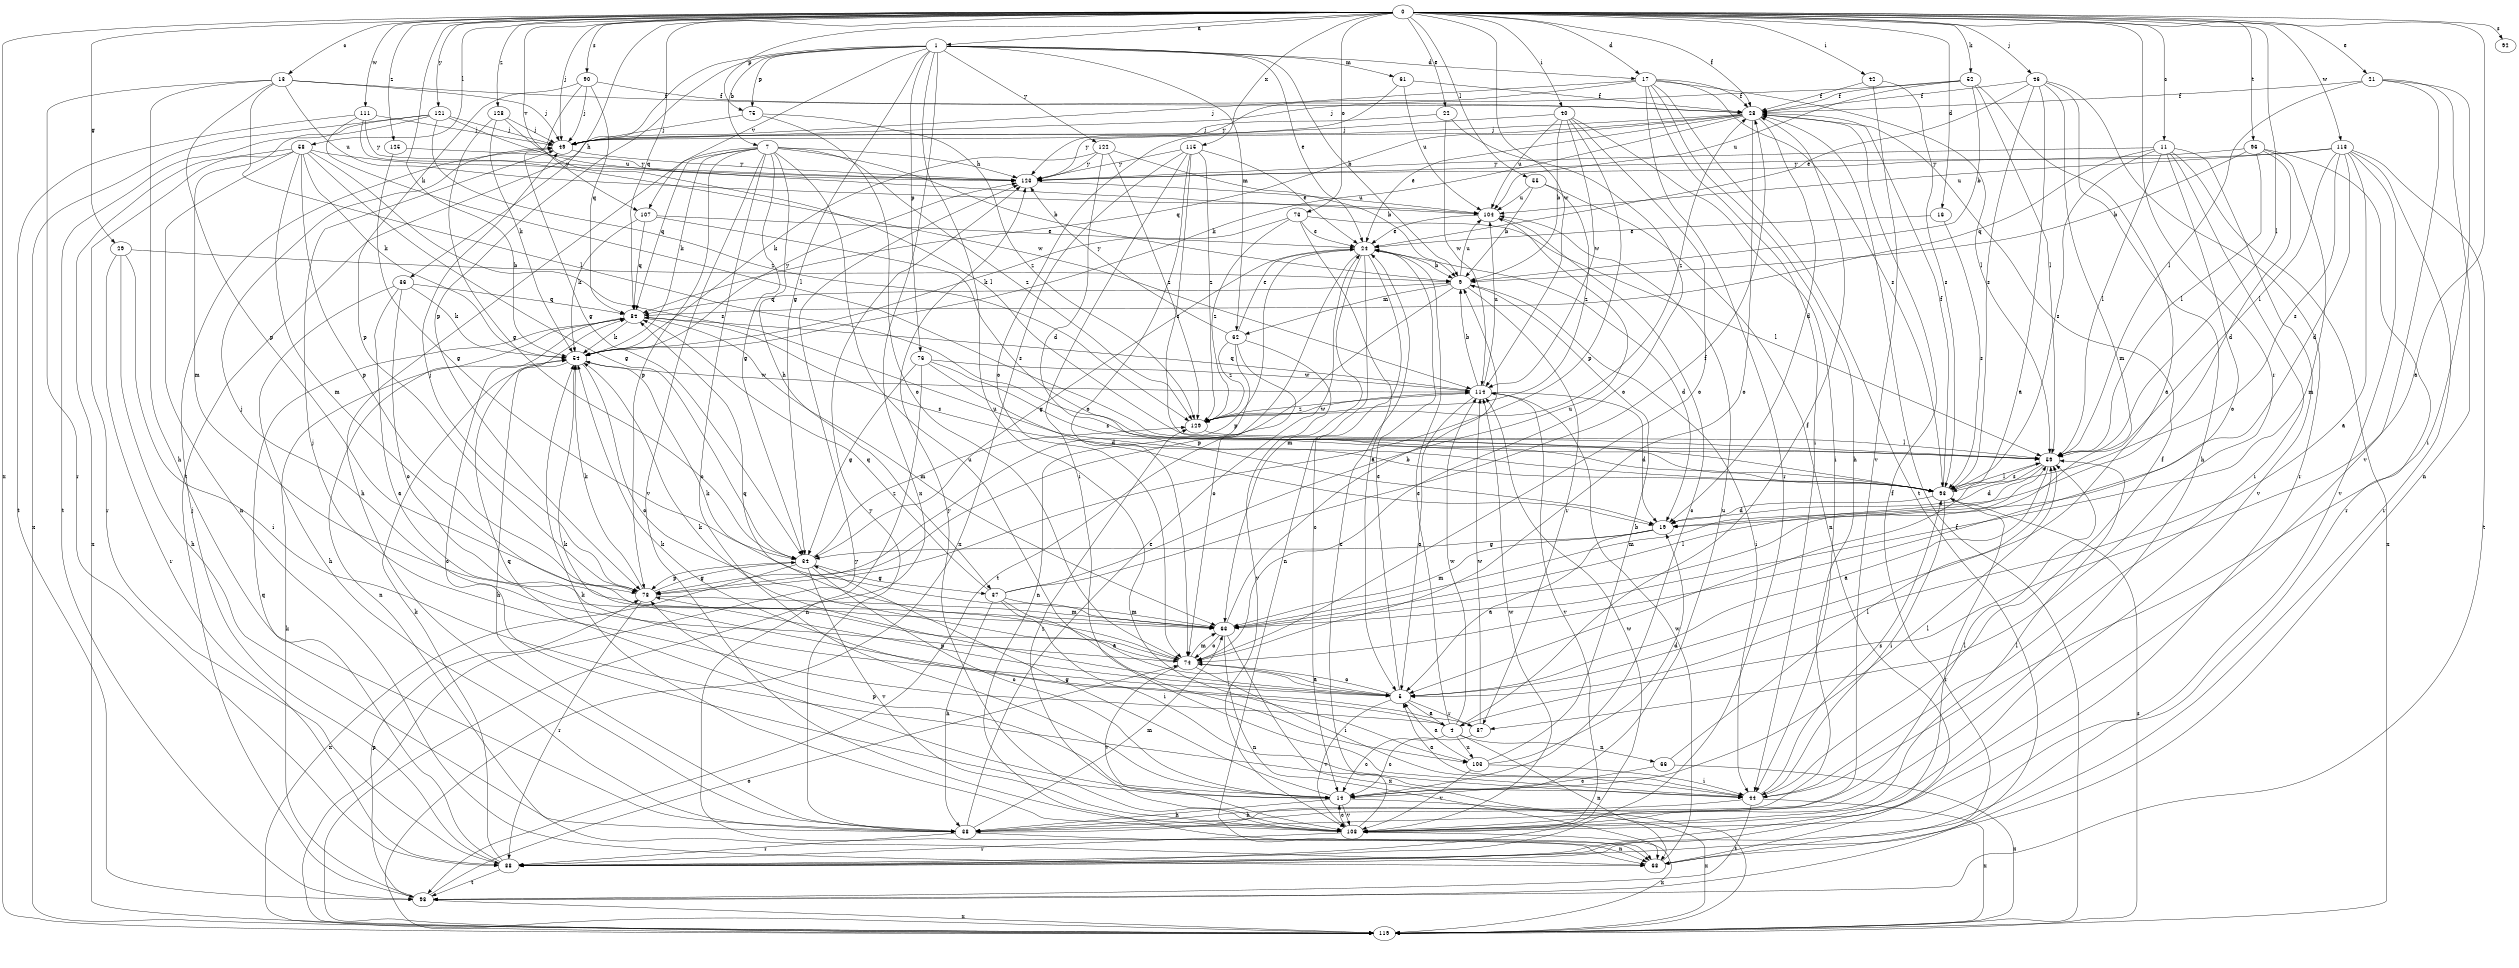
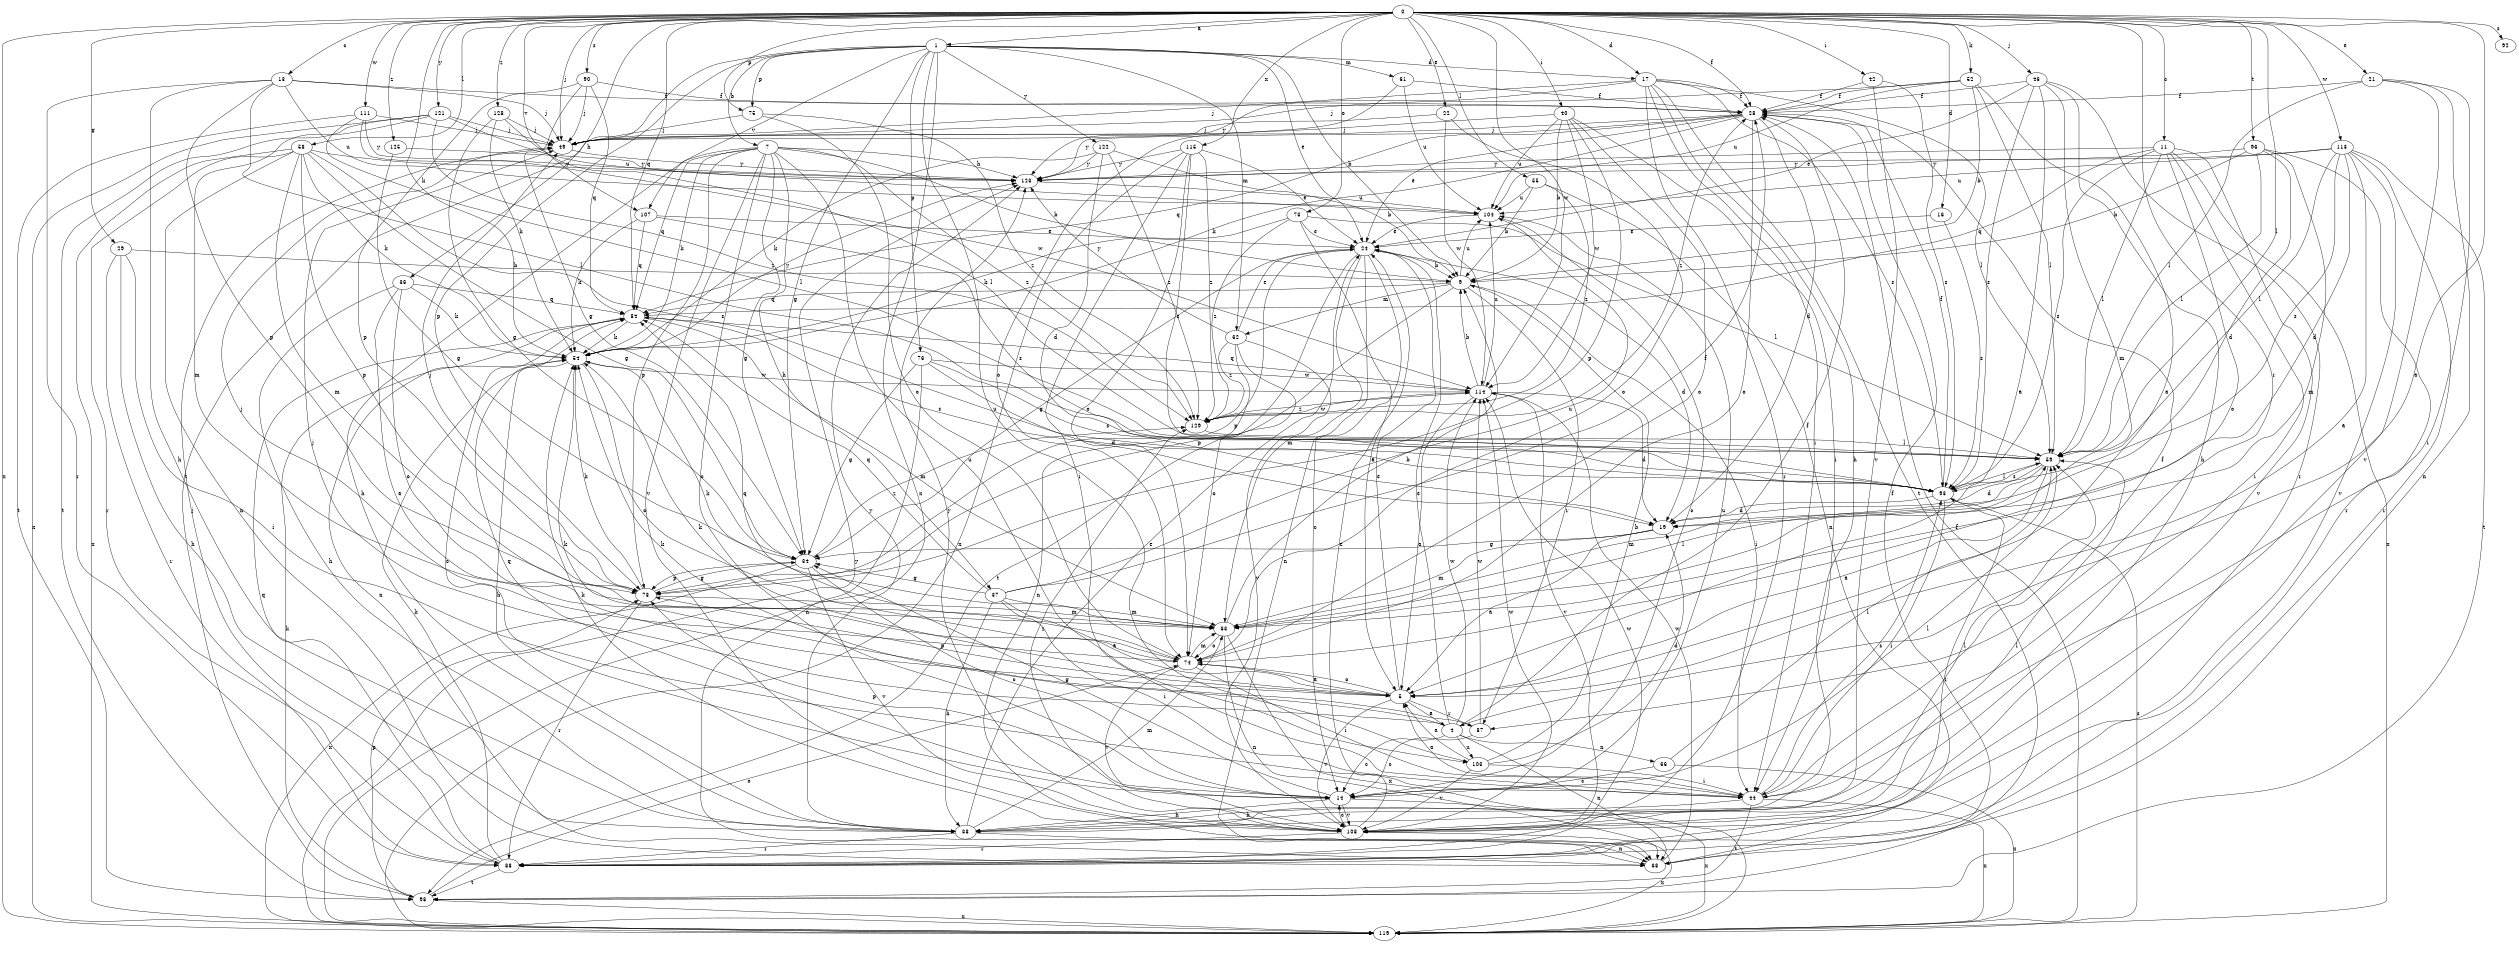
edge "34" -> "37": reversed
